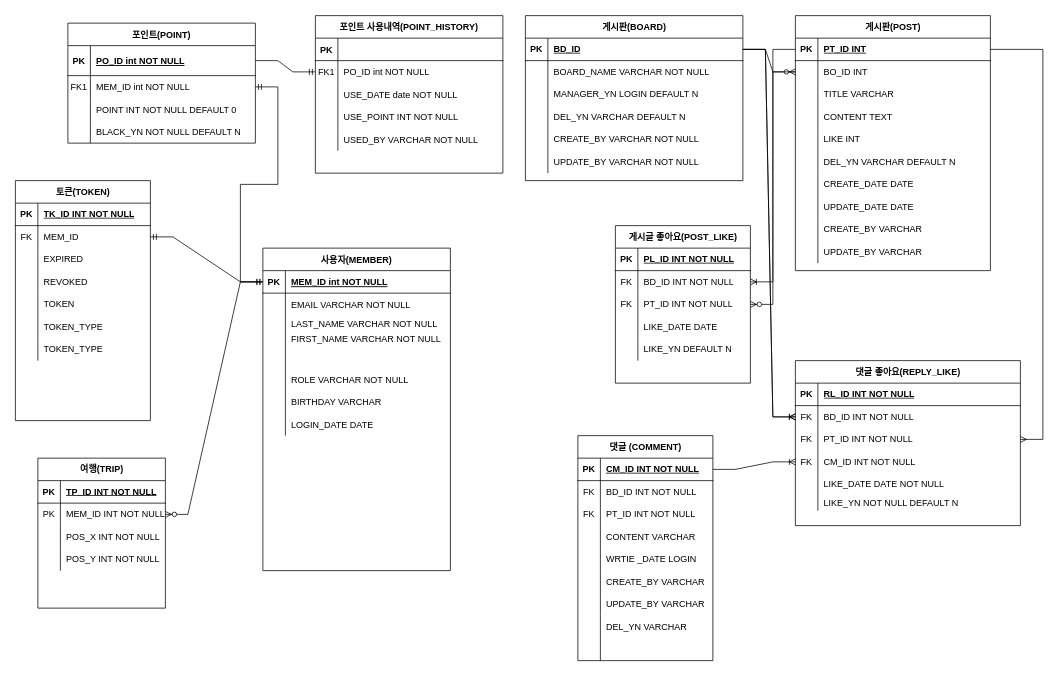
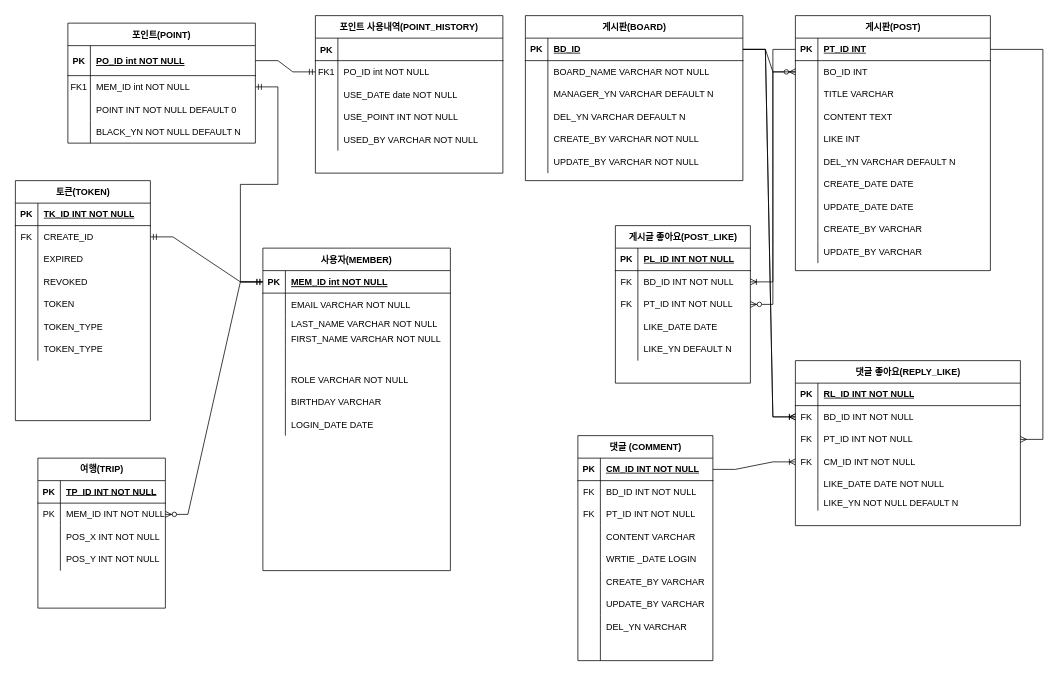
node "MANAGER_YN LOGIN DEFAULT N": label "MANAGER_YN LOGIN DEFAULT N" -> "MANAGER_YN VARCHAR DEFAULT N"
node "MEM_ID": label "MEM_ID" -> "CREATE_ID"
